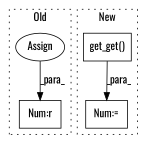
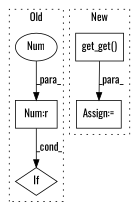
node "Assign": label "Assign" -> "Num"
node "Num:=": label "Num:=" -> "Assign:="
node "If": added
